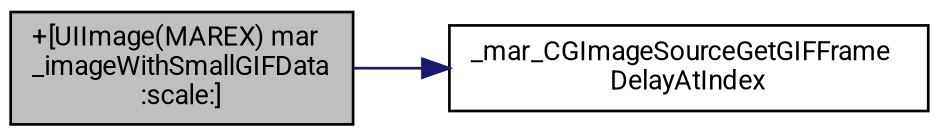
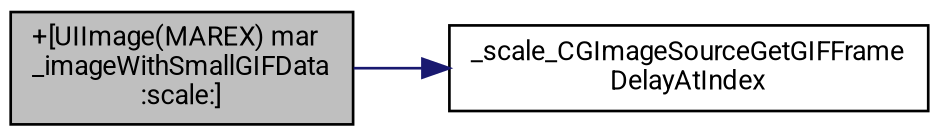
node "_mar_CGImageSourceGetGIFFrame DelayAtIndex": label "_mar_CGImageSourceGetGIFFrame DelayAtIndex" -> "_scale_CGImageSourceGetGIFFrame DelayAtIndex"
